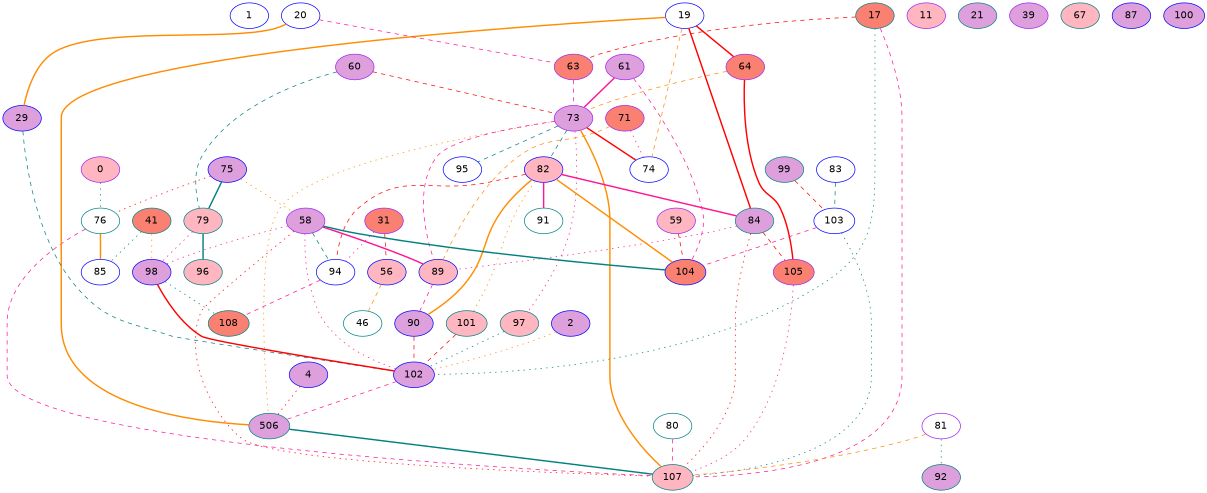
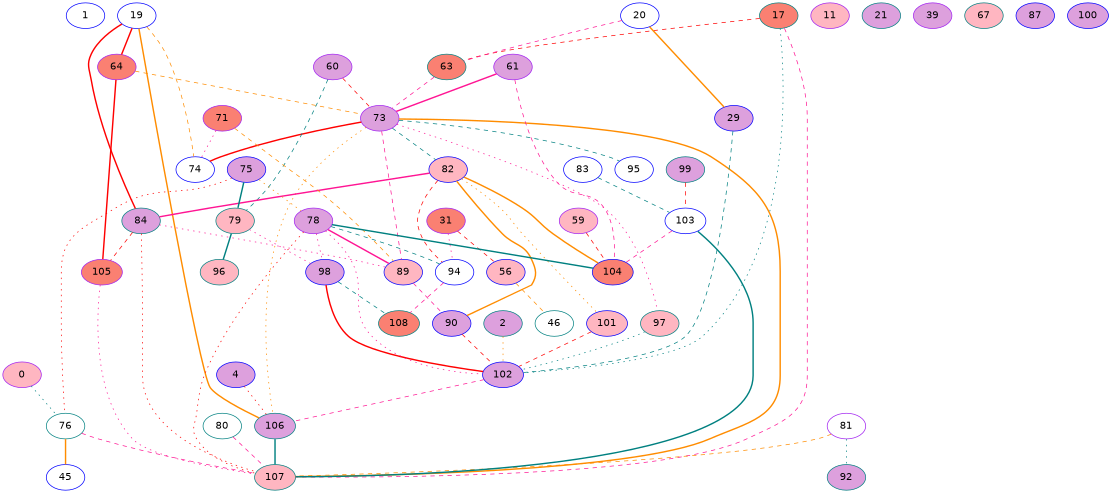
node "63": color purple -> teal
node "41": removed
node "58": label "58" -> "78"
node "91": removed
node "85": label "85" -> "45"
edge "98" -- "108": style dotted -> dashed
node "101": color teal -> blue
node "2": color blue -> teal
edge "103" -- "107": style dotted -> bold
node "506": label "506" -> "106"
